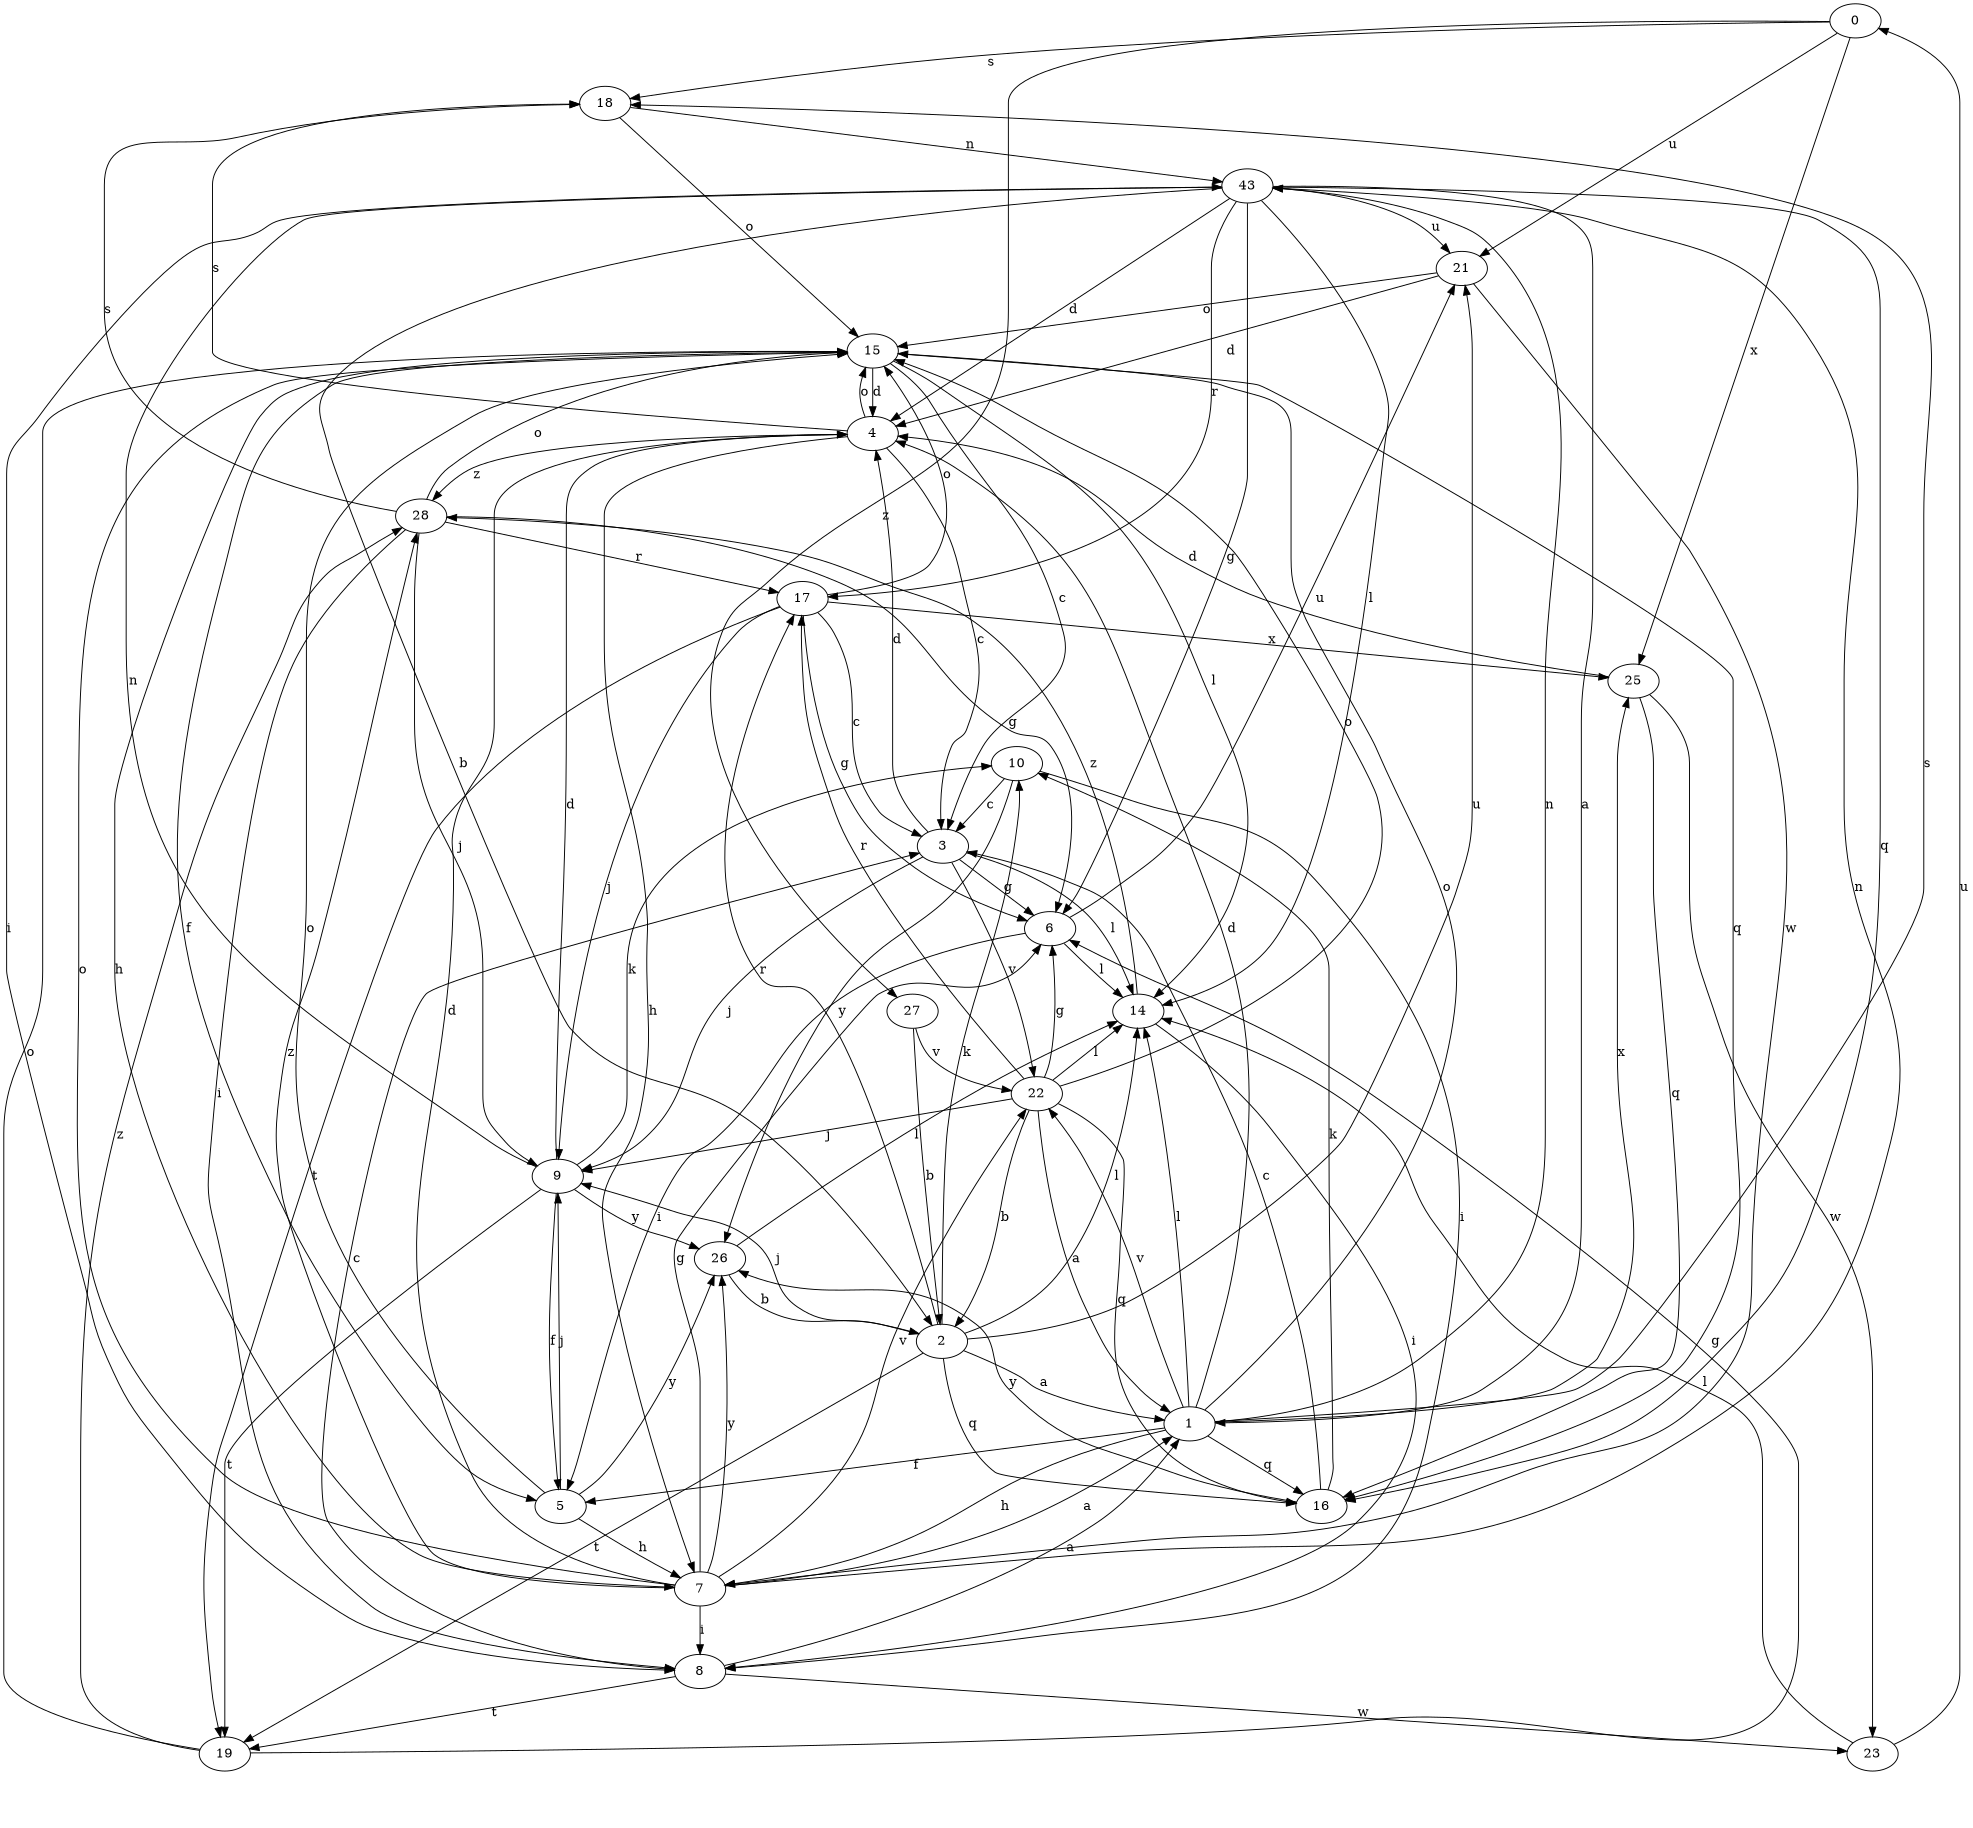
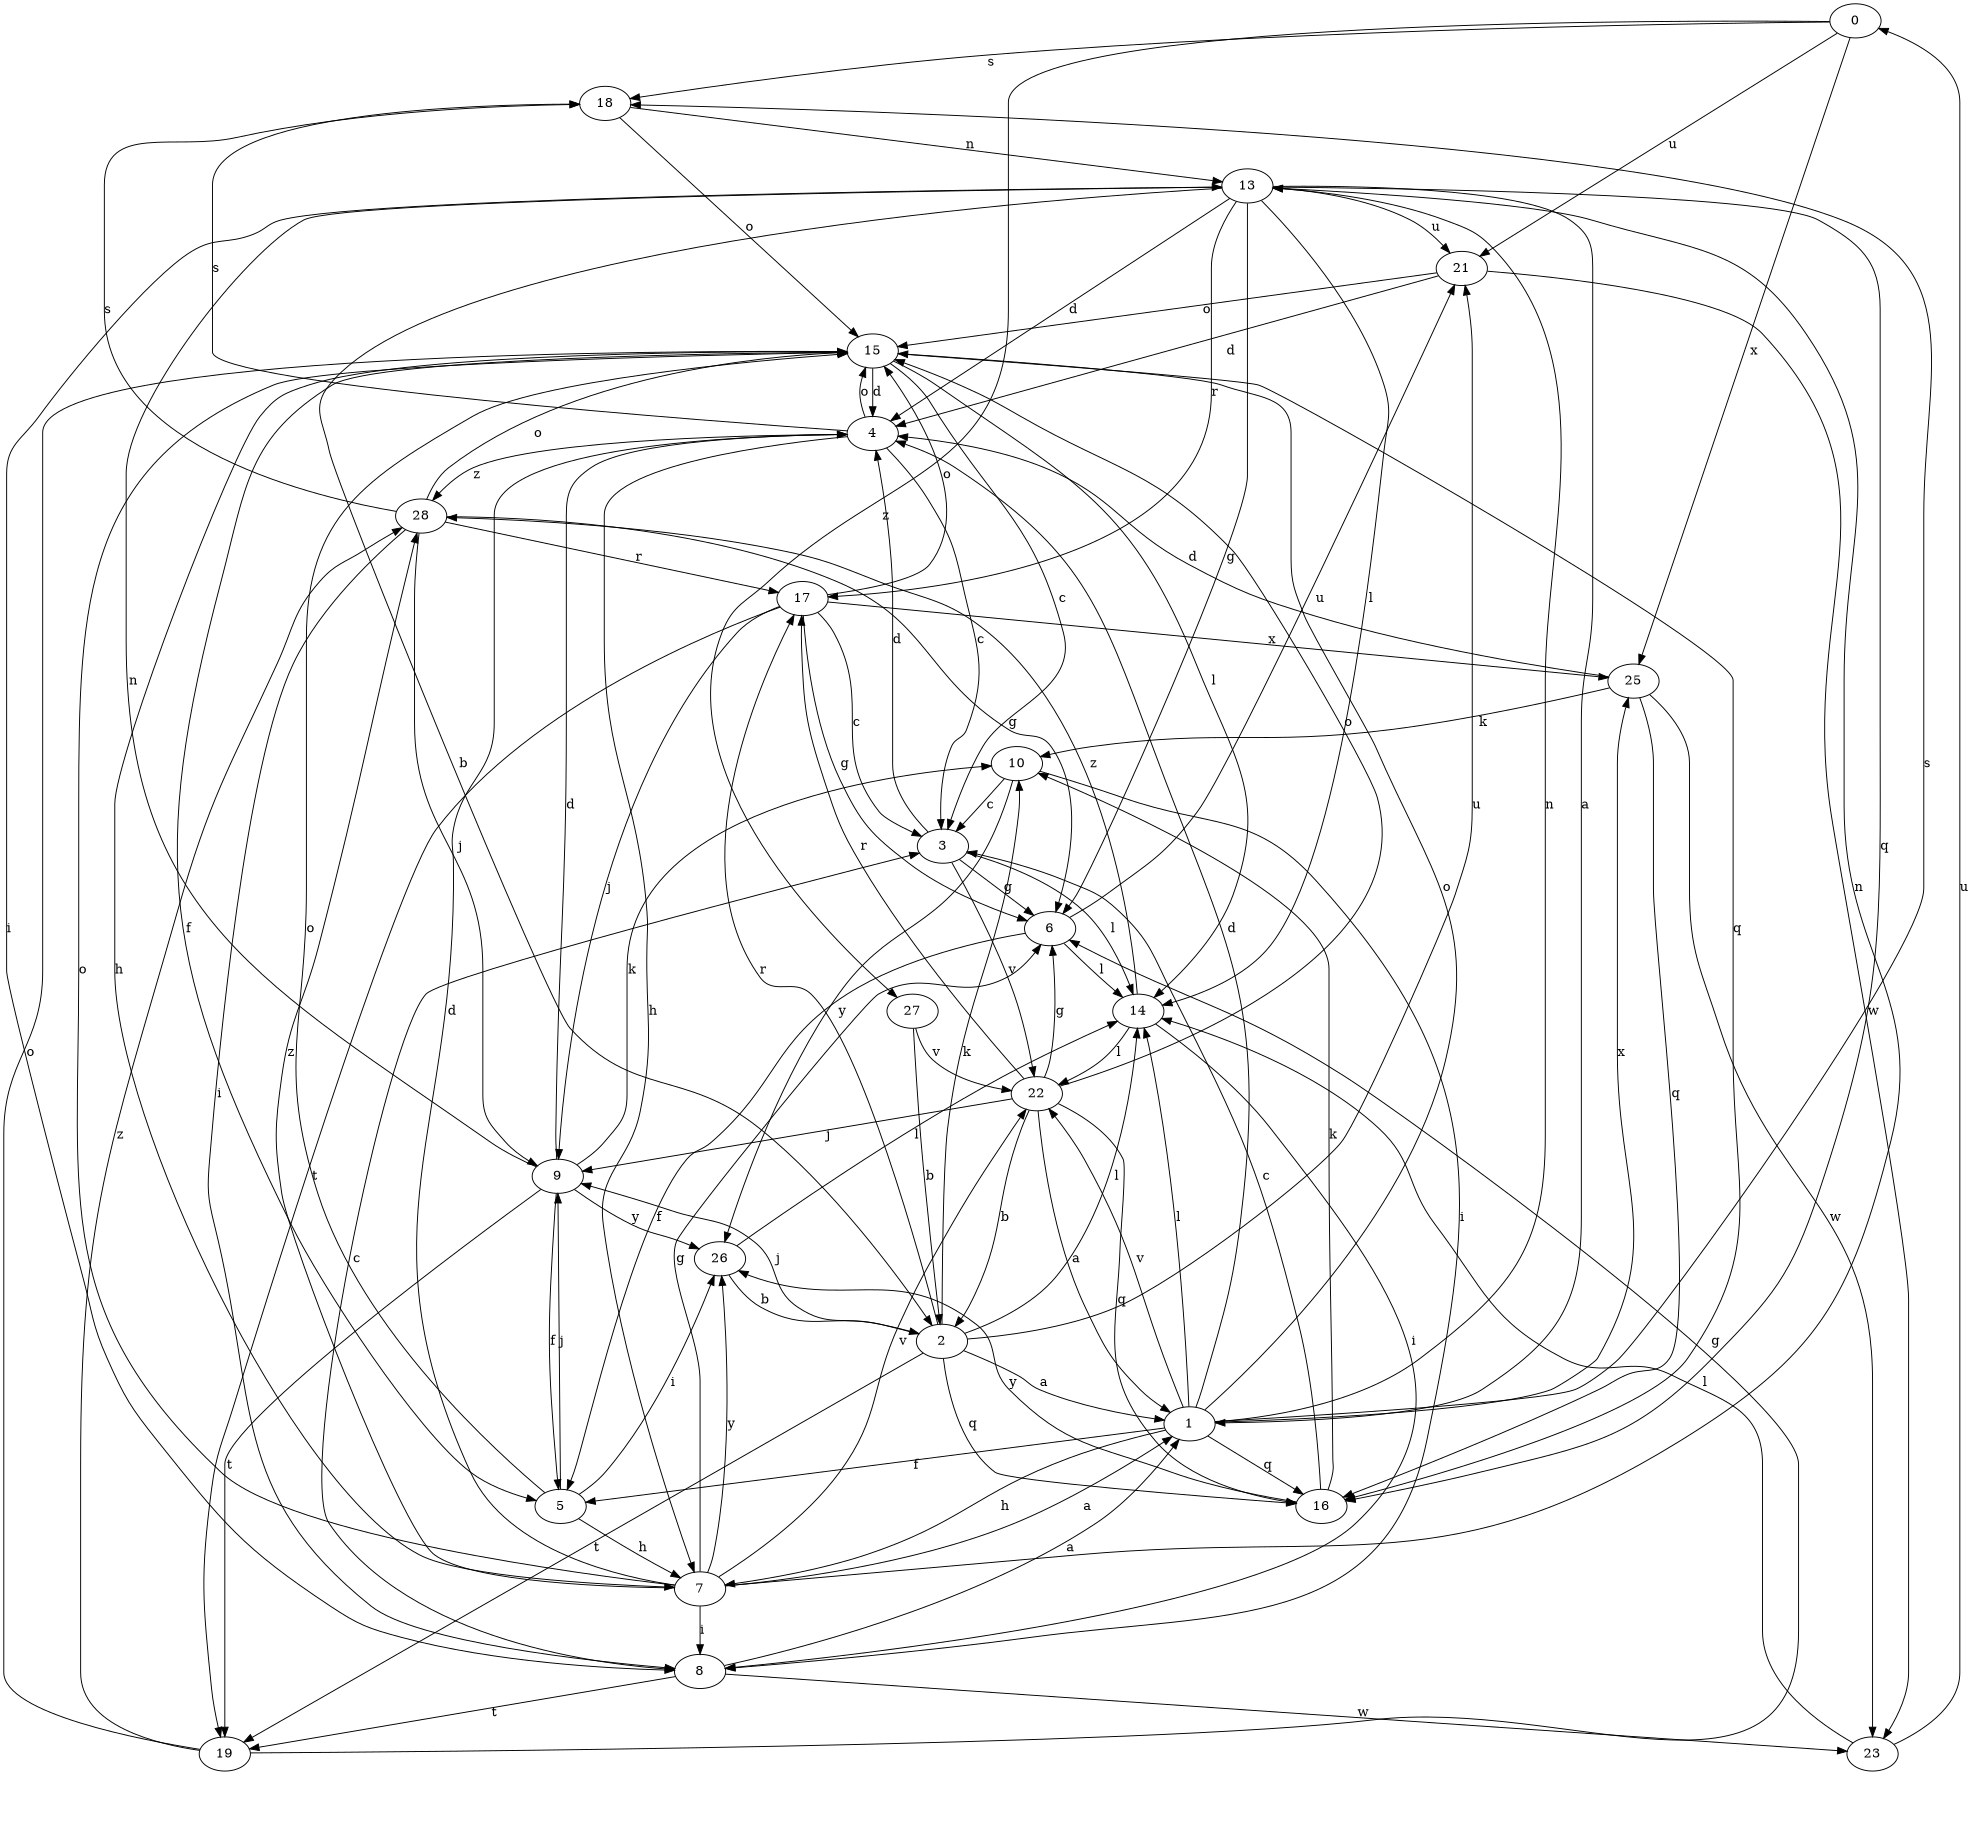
node "43": label "43" -> "13"
edge "25" -> "10": added, label "k"
edge "3" -> "9": removed, label "j"
edge "22" -> "14": reversed
edge "6" -> "5": label "i" -> "f"
edge "21" -> "7": now "21" -> "23"
edge "5" -> "26": label "y" -> "i"
